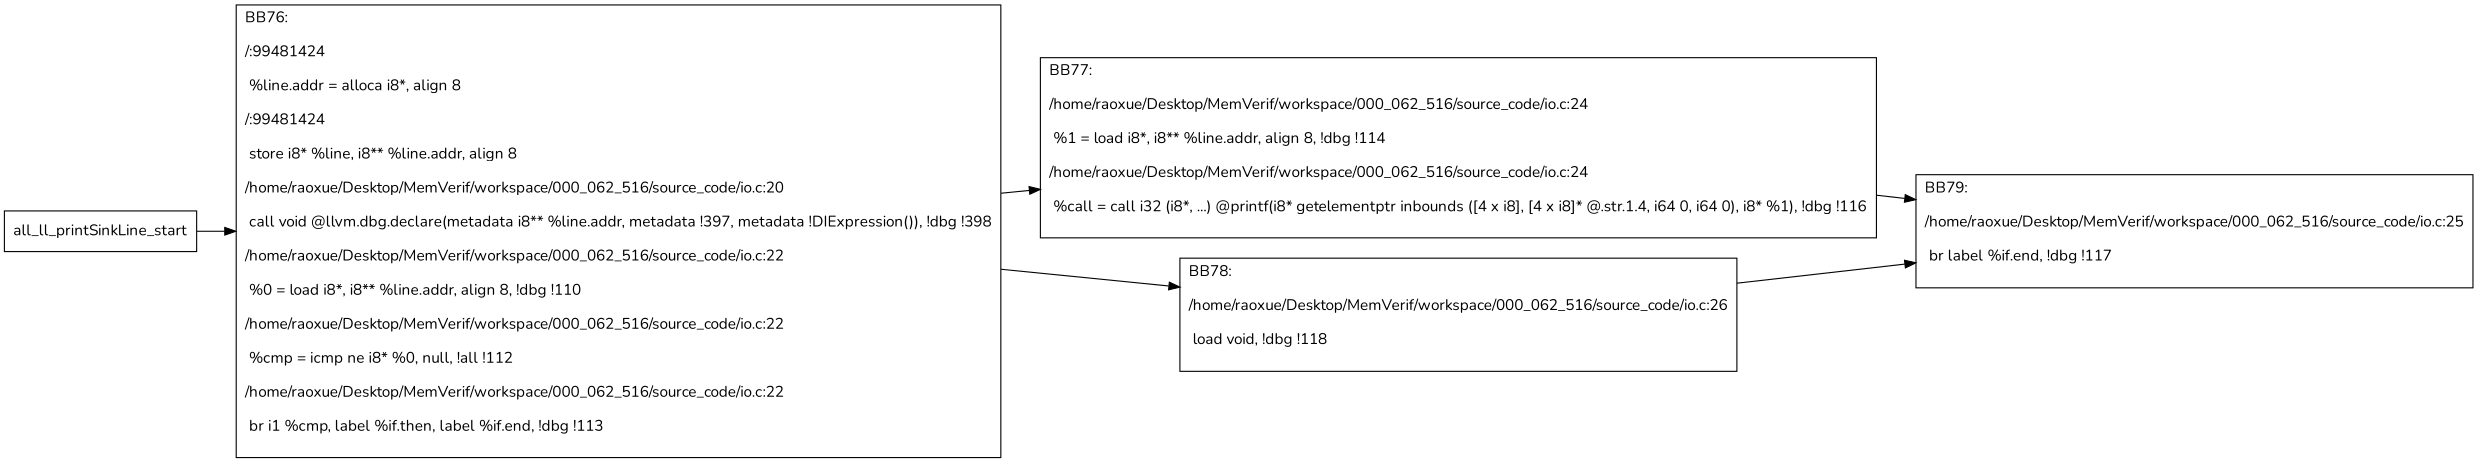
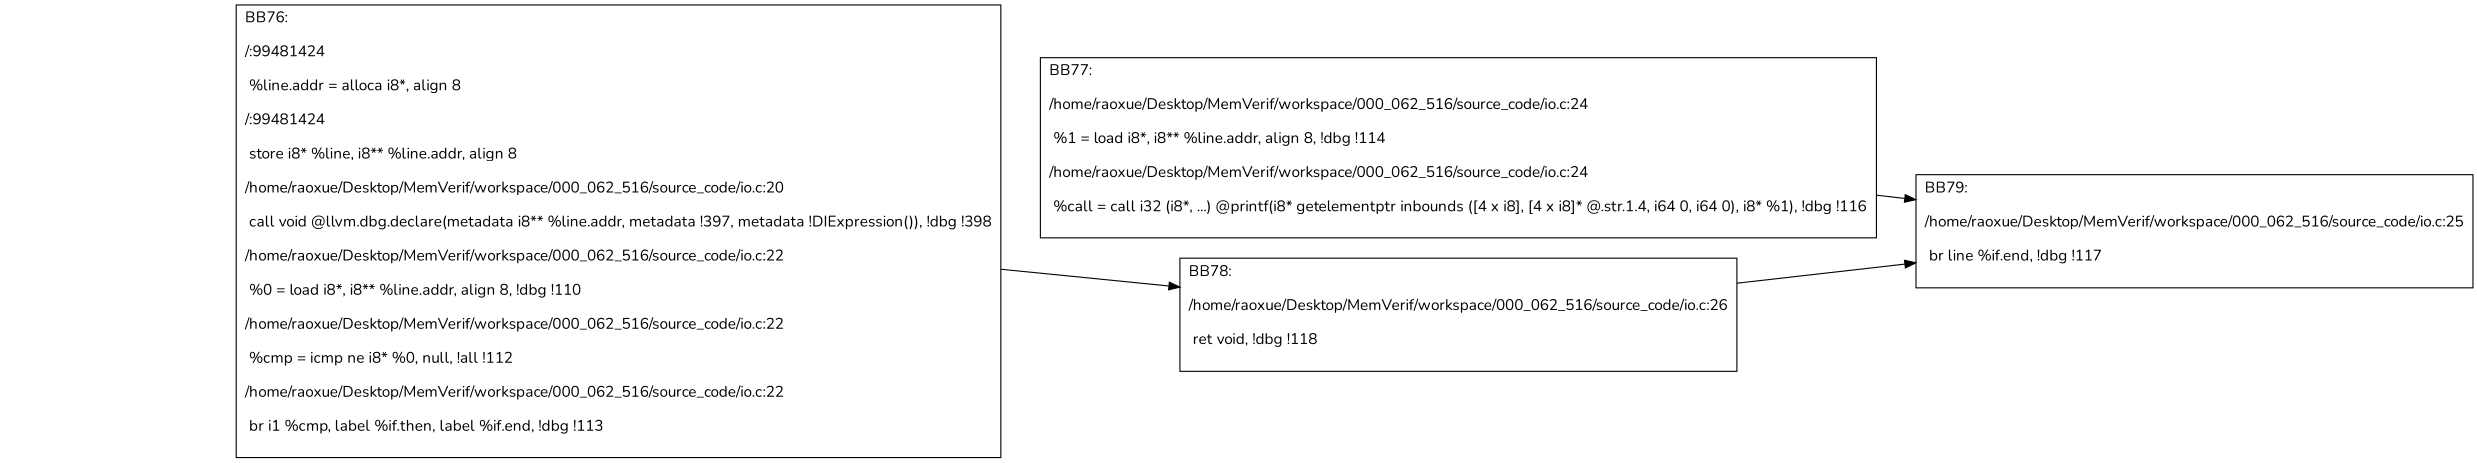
edge "BB76:" -> "BB77:": removed
node "all_ll_printSinkLine_start": removed
node "BB79:": text "br label %if.end, !dbg !117" -> "br line %if.end, !dbg !117"
node "BB78:": text "load void, !dbg !118" -> "ret void, !dbg !118"
